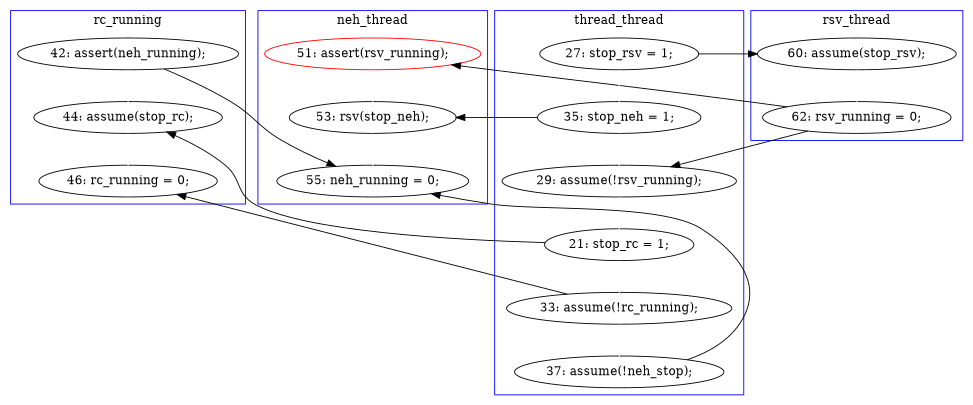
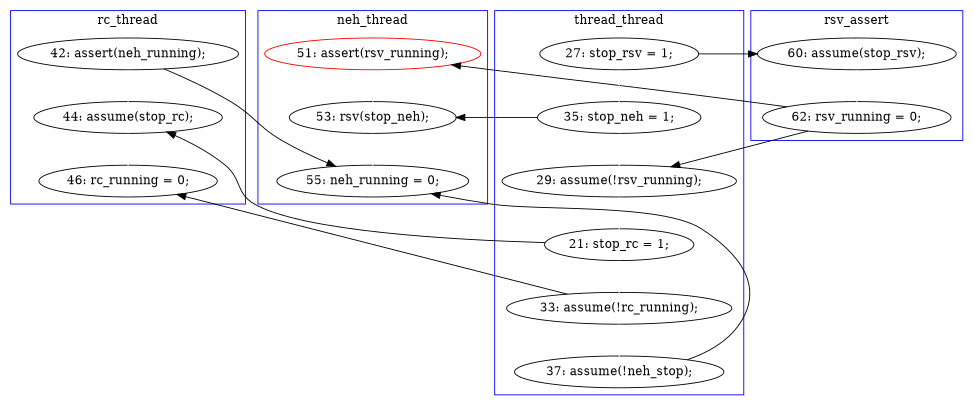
cluster "rc_running": label "rc_running" -> "rc_thread"
cluster "rsv_thread": label "rsv_thread" -> "rsv_assert"
